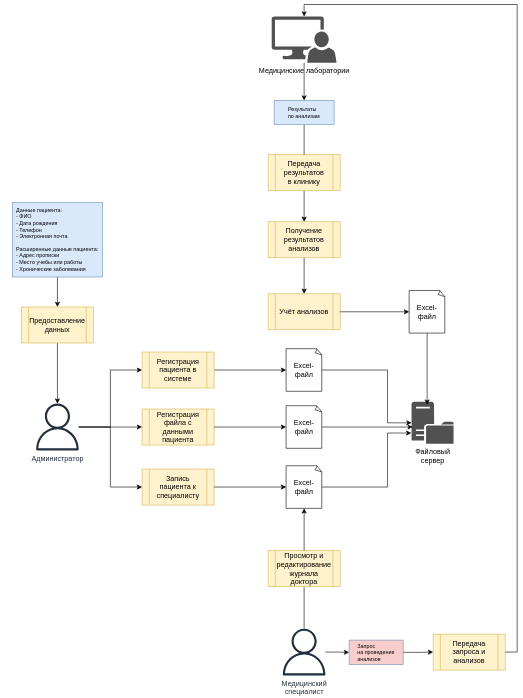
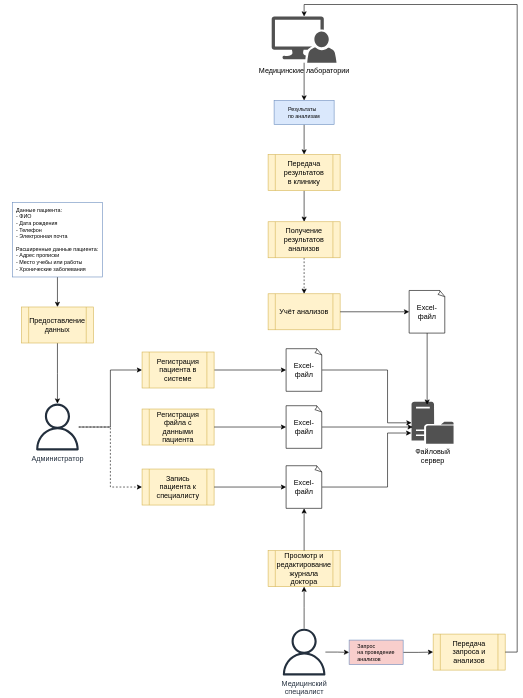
edge "Результаты по анализам" -- "Передача результатов в клинику": arrowhead none -> classic
node "Данные пациента: - ФИО - Дата рождения - Телефон - Электронная почта Расширенные данные пациента: - Адрес прописки - Место учебы или работы - Хронические заболевания": fillcolor #dae8fc -> #ffffff
edge "Получение результатов анализов" -> "Учёт анализов": style solid -> dashed
edge "Администратор" -> "Регистрация файла с данными пациента": removed
edge "Администратор" -> "Запись пациента к специалисту": style solid -> dashed
edge "Просмотр и редактирование журнала доктора" -- "Медицинский специалист": arrowhead none -> classic
